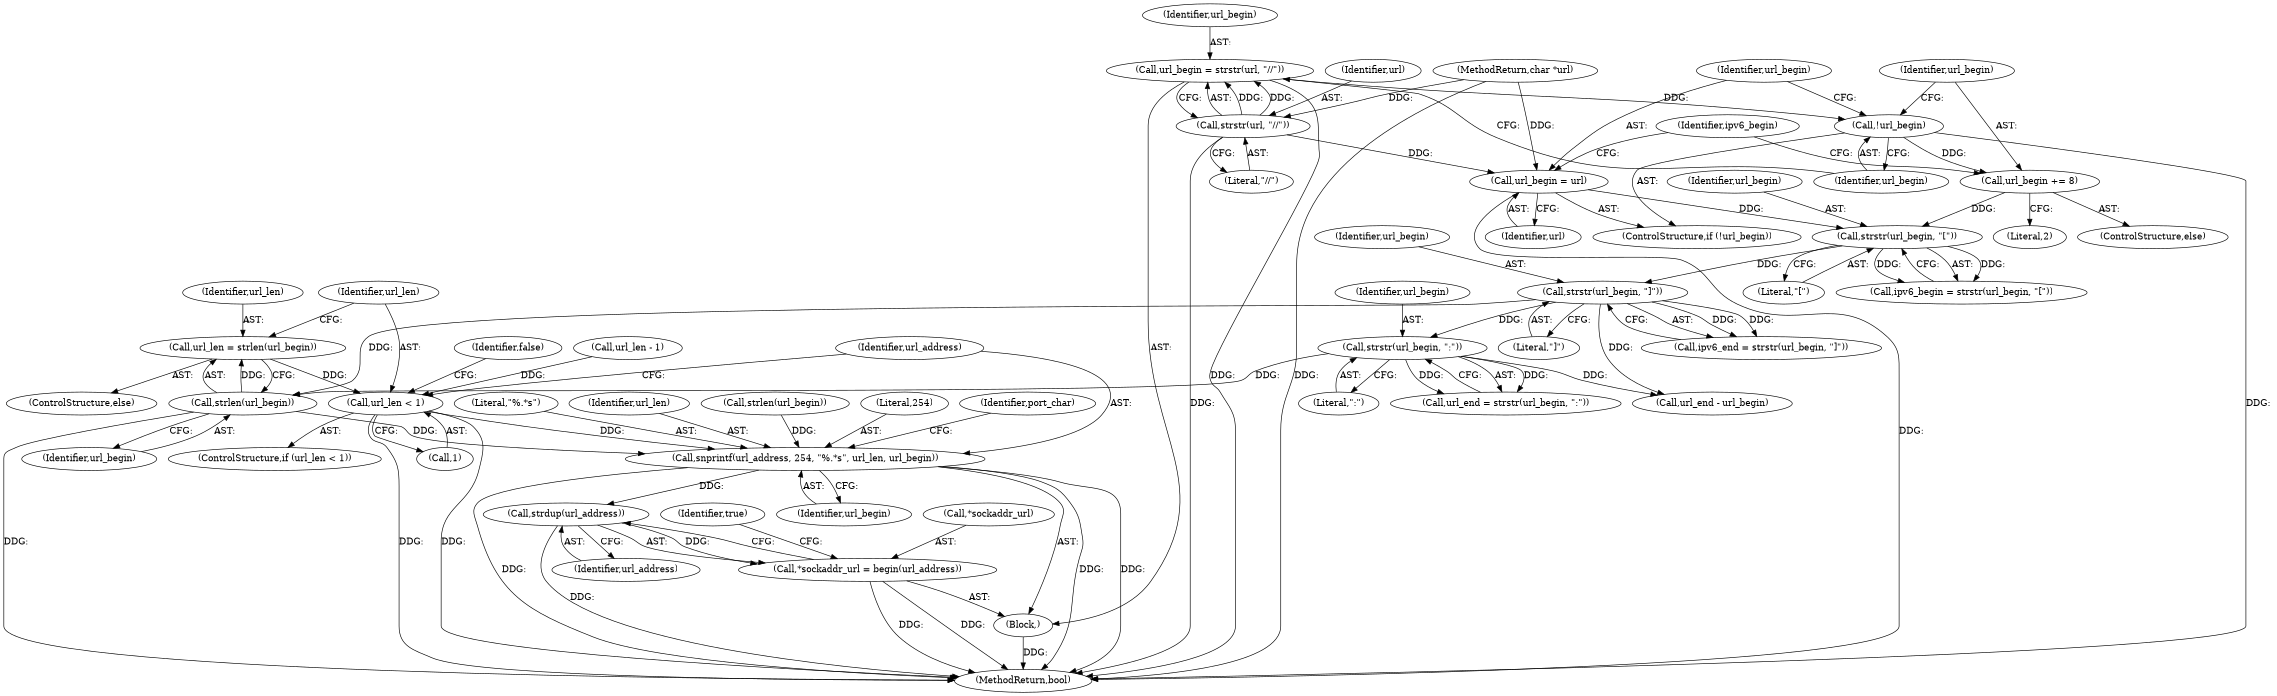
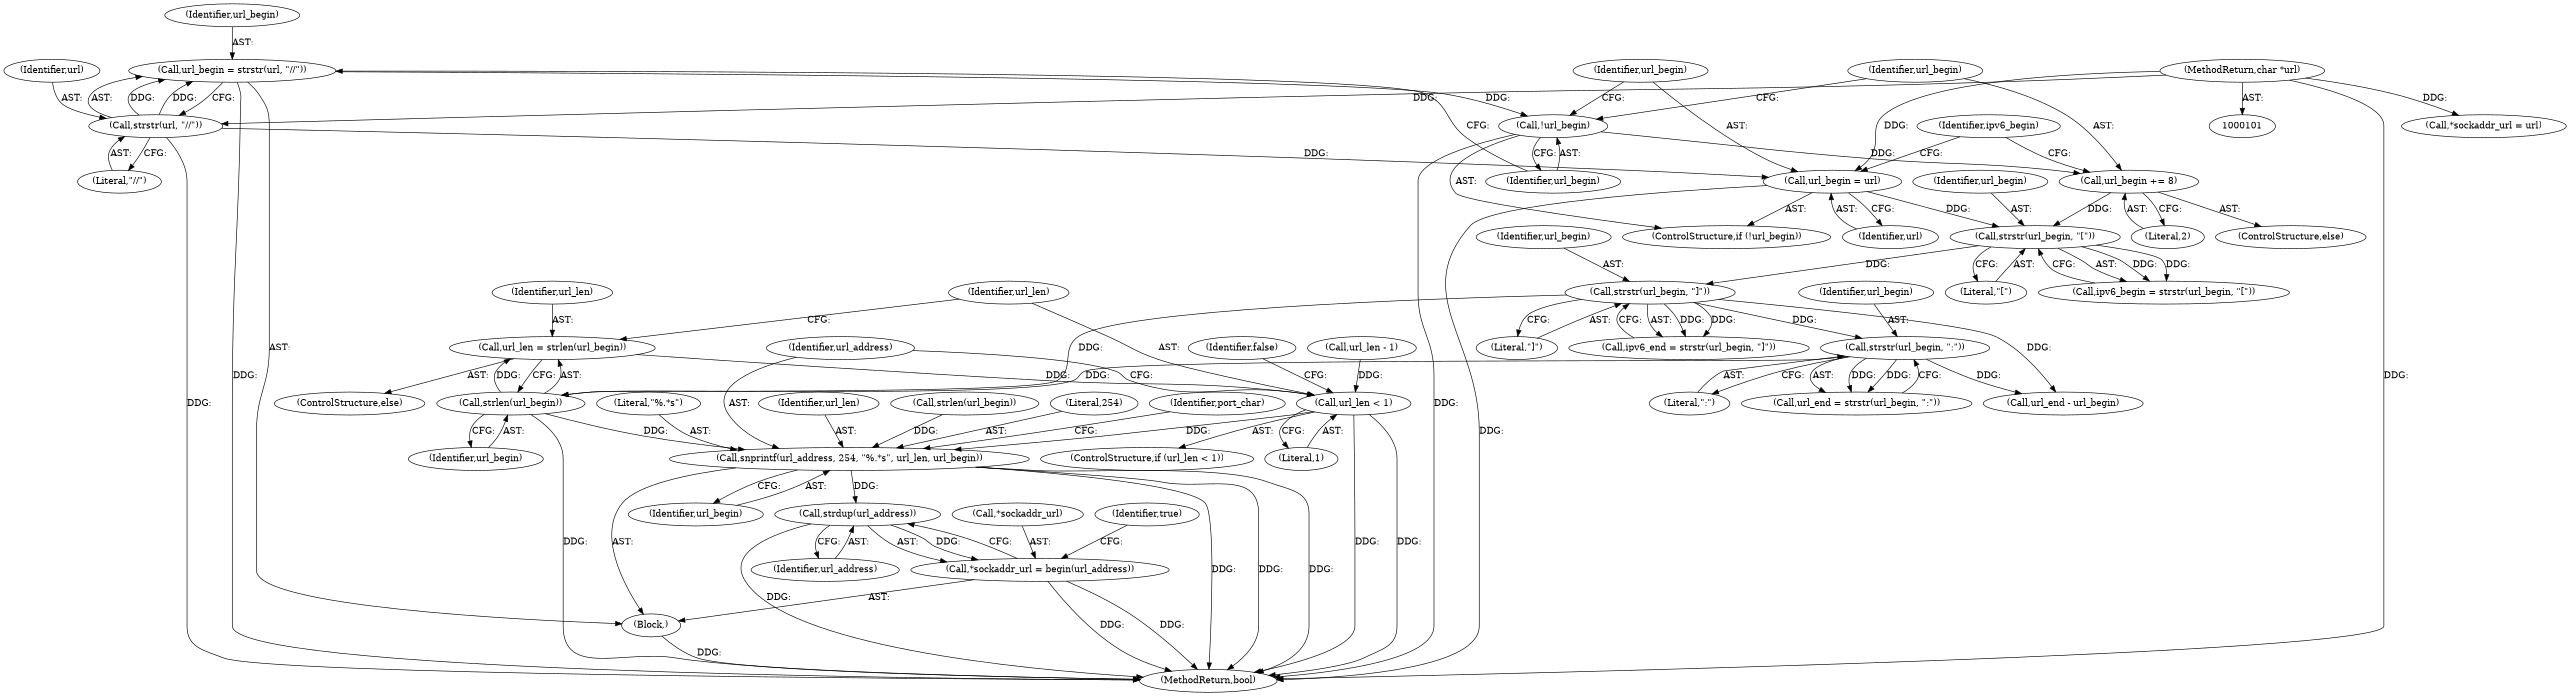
node "1000101": added
node "(Call,*sockaddr_url = url)": added
edge "(Literal,2)" -> "(Call,url_begin += 8)": added, label "AST:"
node "(Call,1)": label "(Call,1)" -> "(Literal,1)"
